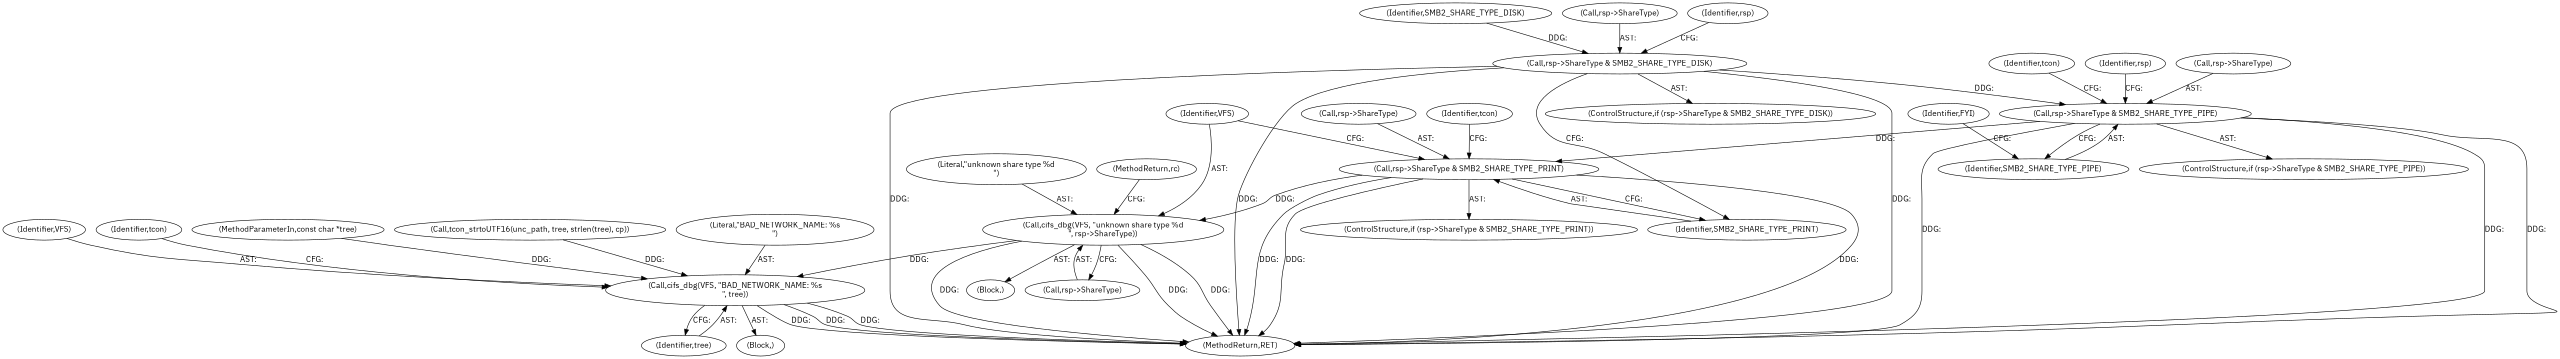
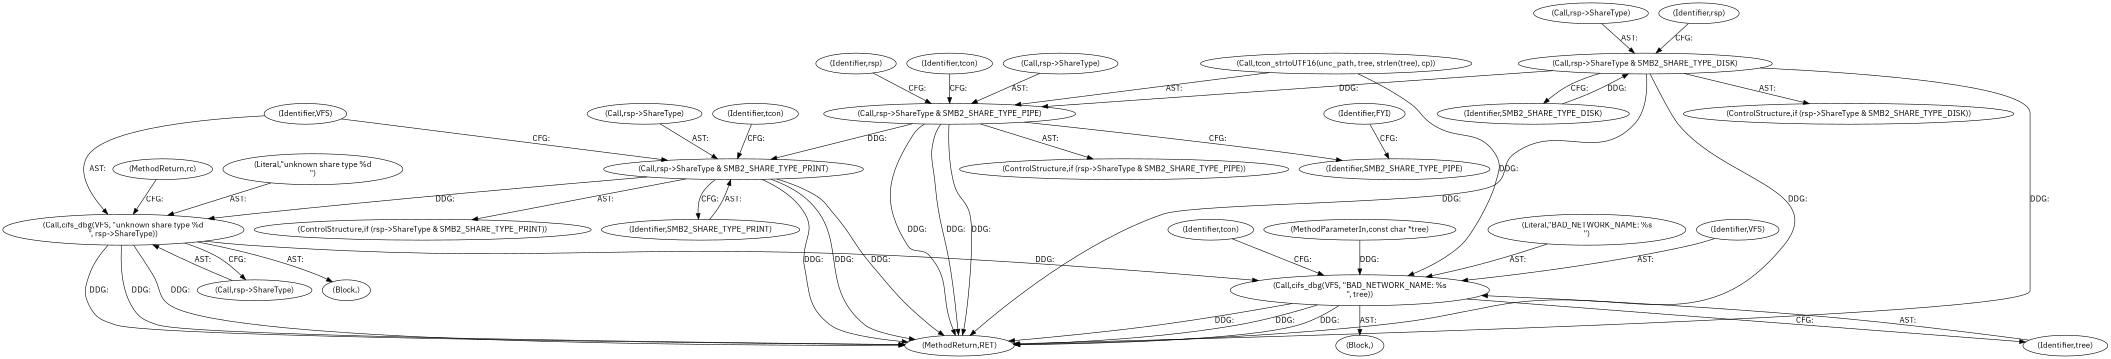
edge "(Identifier,SMB2_SHARE_TYPE_PIPE)" -> "(Call,rsp->ShareType & SMB2_SHARE_TYPE_PIPE)": now "(Call,tcon_strtoUTF16(unc_path, tree, strlen(tree), cp))" -> "(Call,rsp->ShareType & SMB2_SHARE_TYPE_PIPE)"
edge "(Call,rsp->ShareType & SMB2_SHARE_TYPE_DISK)" -> "(Identifier,SMB2_SHARE_TYPE_PRINT)": now "(Call,rsp->ShareType & SMB2_SHARE_TYPE_DISK)" -> "(Identifier,SMB2_SHARE_TYPE_DISK)"
